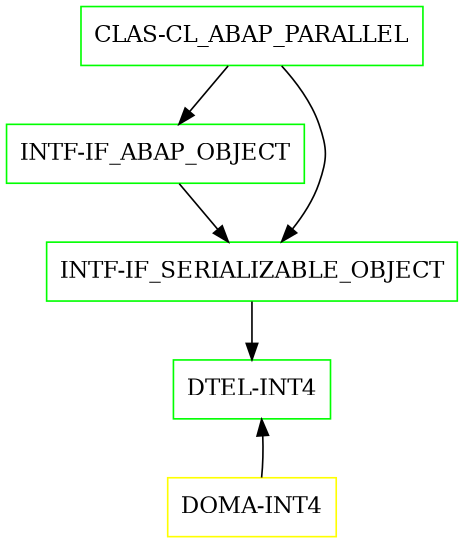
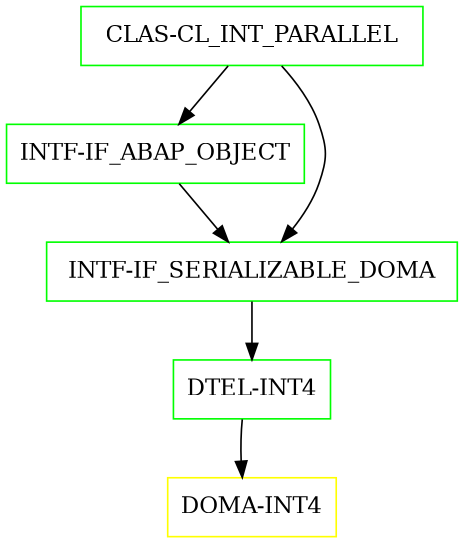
node "CLAS-CL_ABAP_PARALLEL": label "CLAS-CL_ABAP_PARALLEL" -> "CLAS-CL_INT_PARALLEL"
node "INTF-IF_SERIALIZABLE_OBJECT": label "INTF-IF_SERIALIZABLE_OBJECT" -> "INTF-IF_SERIALIZABLE_DOMA"
edge "DOMA-INT4" -> "DTEL-INT4": reversed
